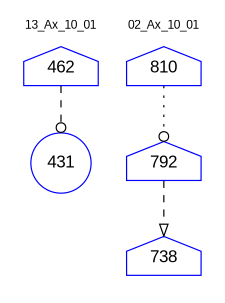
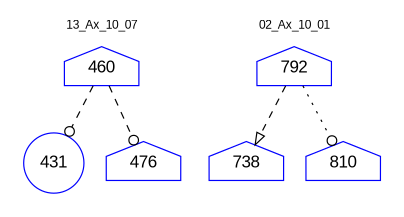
cluster "13_Ax_10_01": label "13_Ax_10_01" -> "13_Ax_10_07"
node "462": label "462" -> "460"
edge "810" -> "792": reversed
node "476": added
